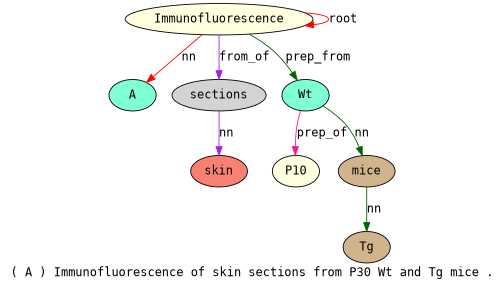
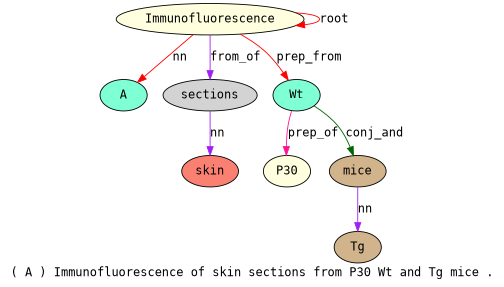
edge "Immunofluorescence" -> "Wt": color darkgreen -> red
edge "Wt" -> "mice": label "nn" -> "conj_and"
node "P10": label "P10" -> "P30"
edge "mice" -> "Tg": color darkgreen -> purple
